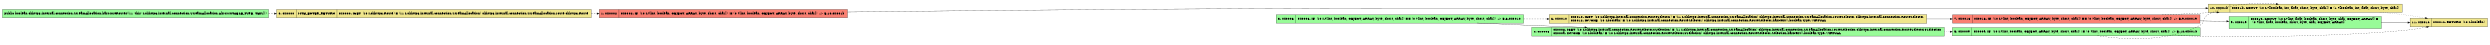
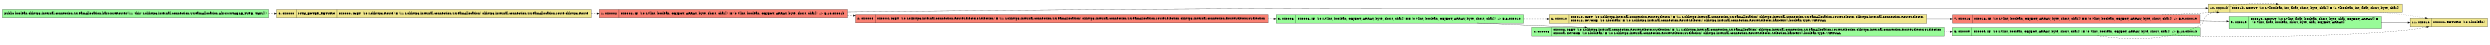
node "2: 0x0004": added
node "11: 0x001c": text "0x001c: RETURN  (r0 I:boolean)" -> "0x002c: RETURN  (r0 I:boolean)"
